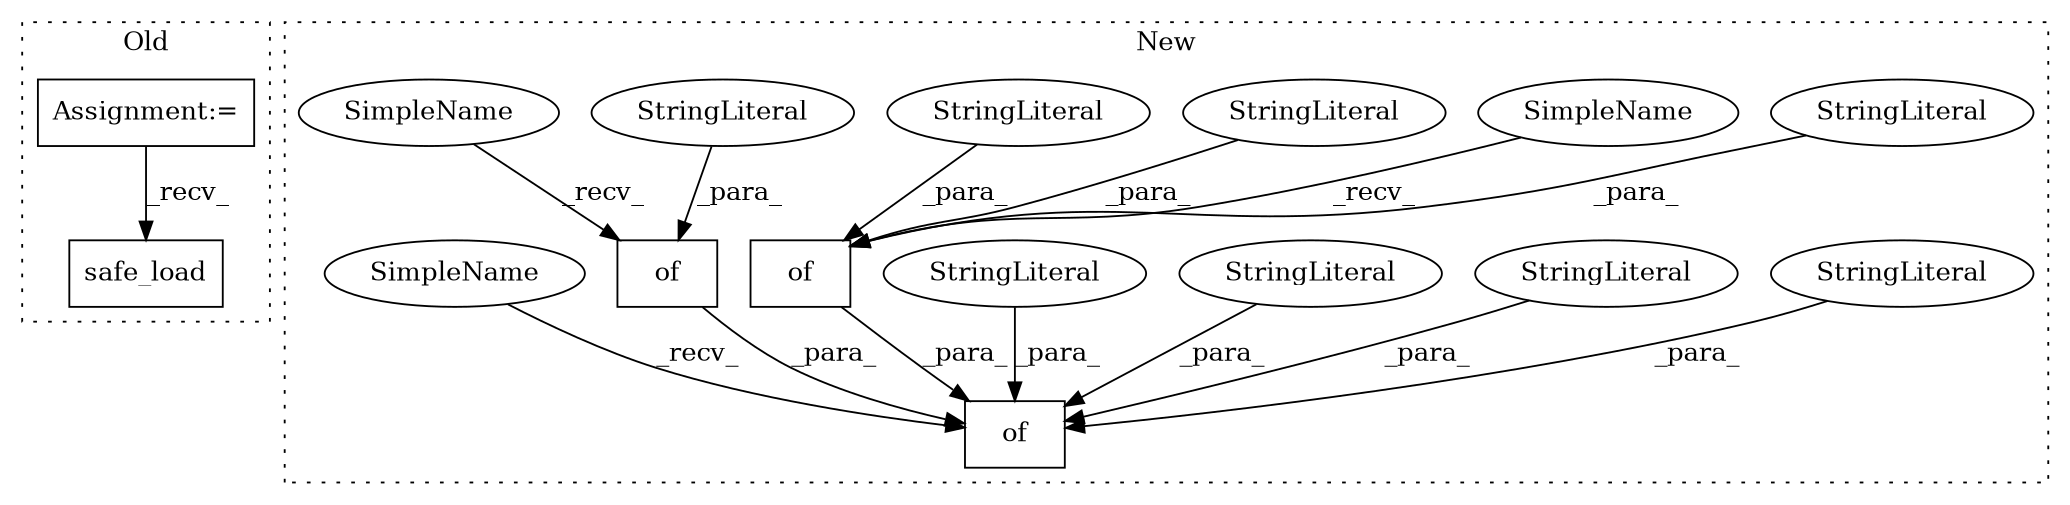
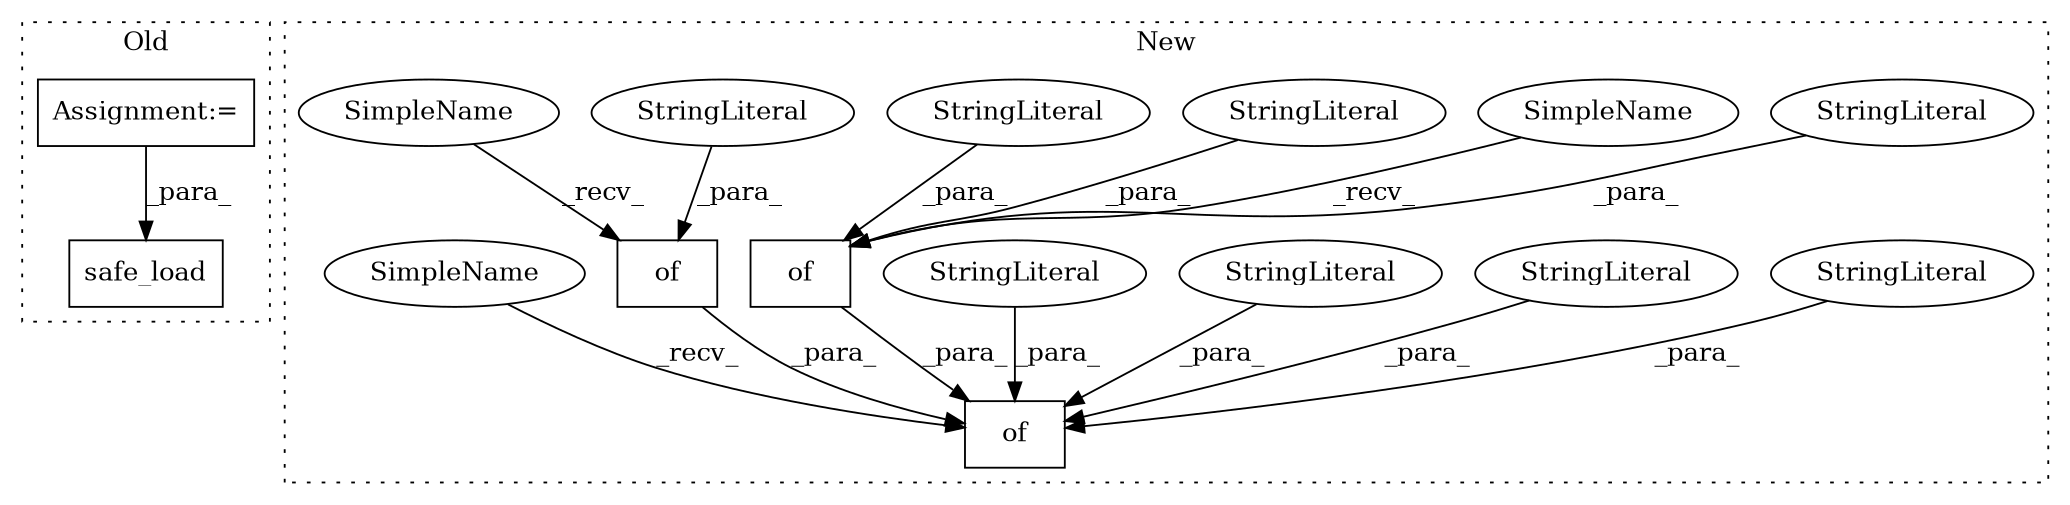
edge "Assignment:=" -> "safe_load": label "_recv_" -> "_para_"
